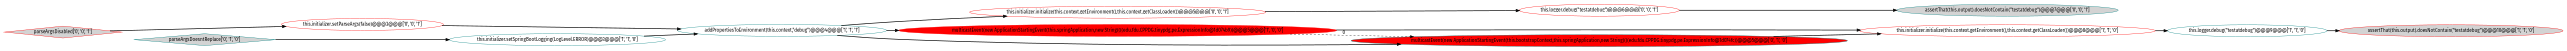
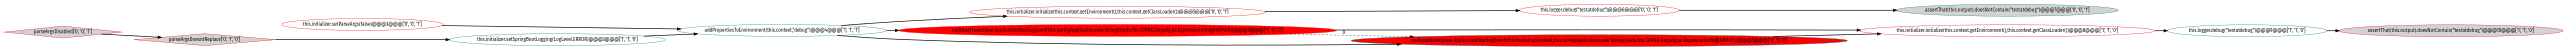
edge "parseArgsDisabled['0', '0', '1']" -> "this.initializer.setParseArgs(false)@@@3@@@['0', '0', '1']": now "parseArgsDisabled['0', '0', '1']" -> "parseArgsDoesntReplace['0', '1', '0']"
node "parseArgsDoesntReplace['0', '1', '0']": color teal -> red
